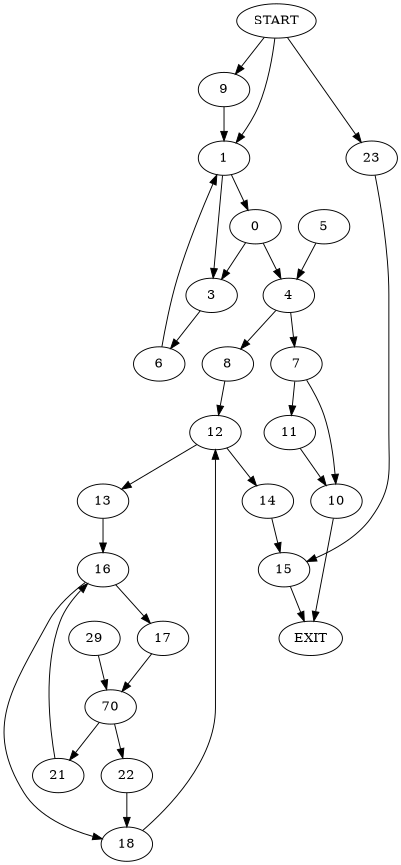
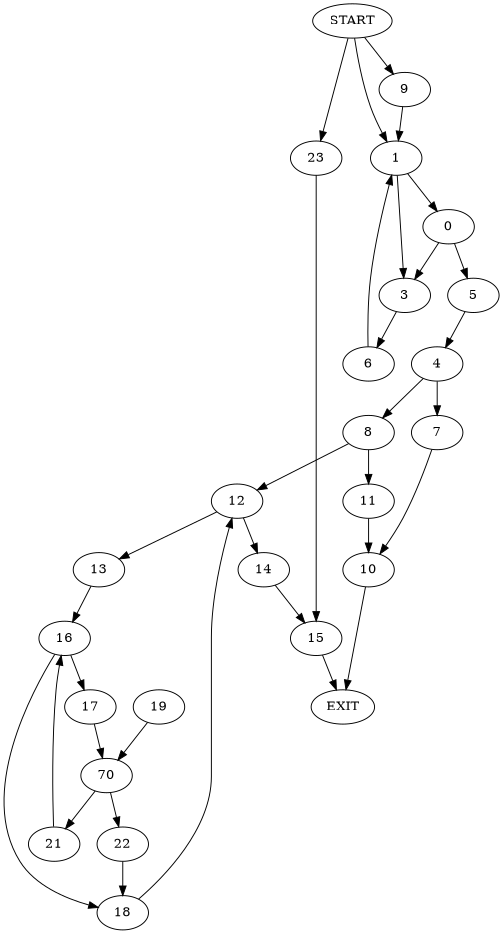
edge "0" -> "4": now "0" -> "5"
edge "7" -> "11": now "8" -> "11"
node "29": label "29" -> "19"
